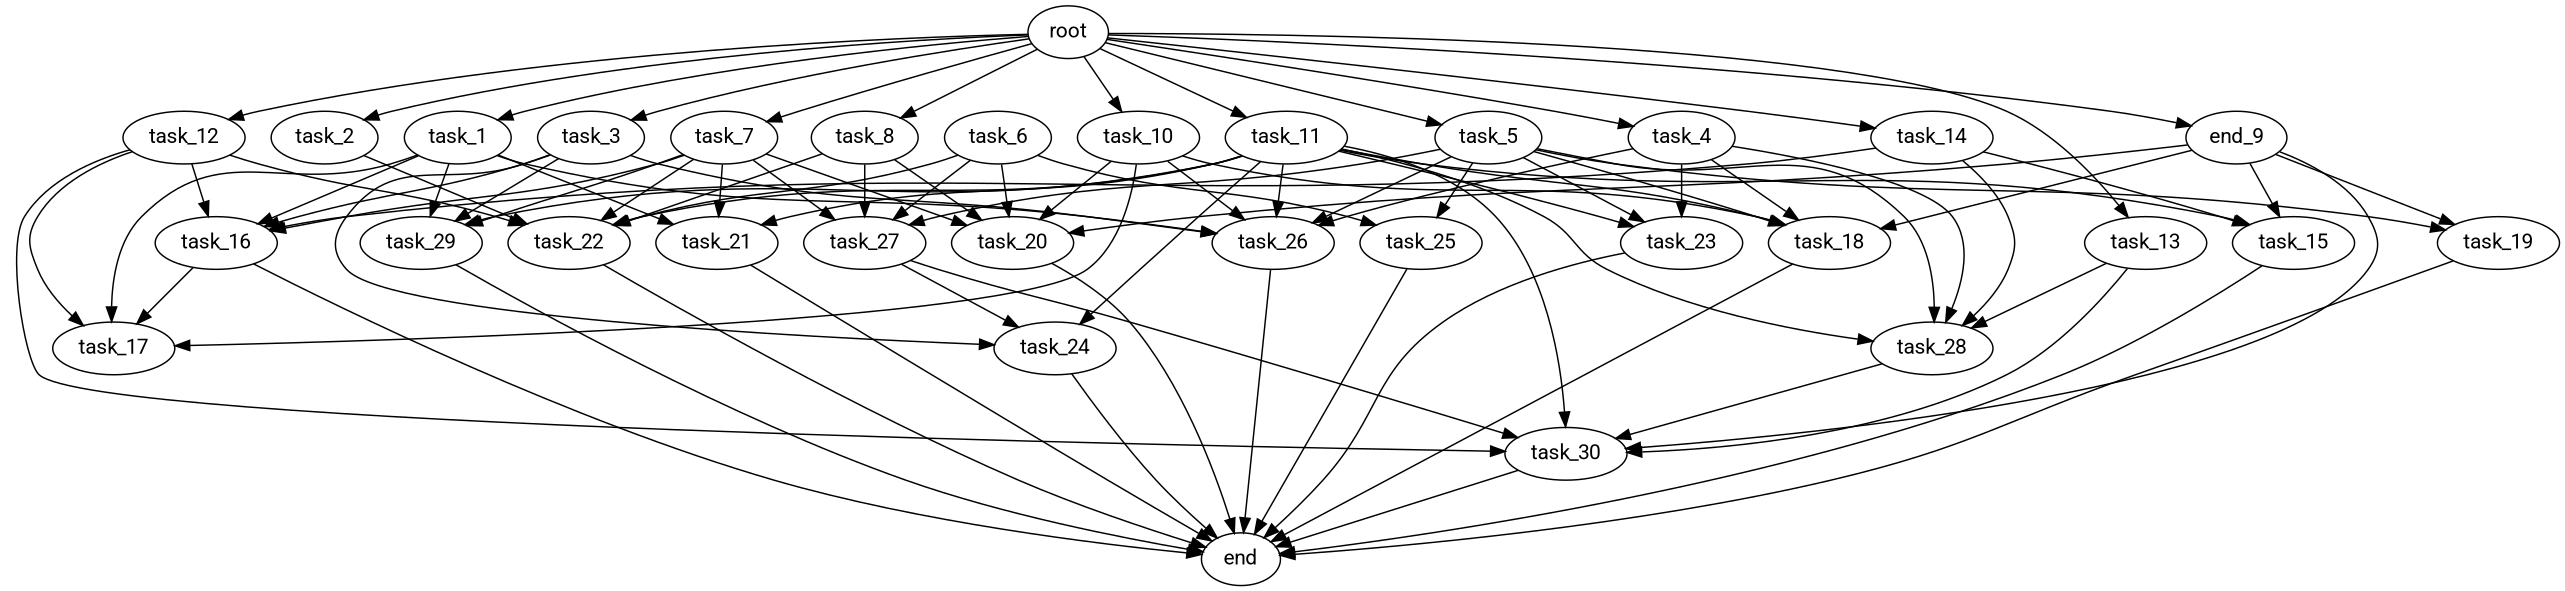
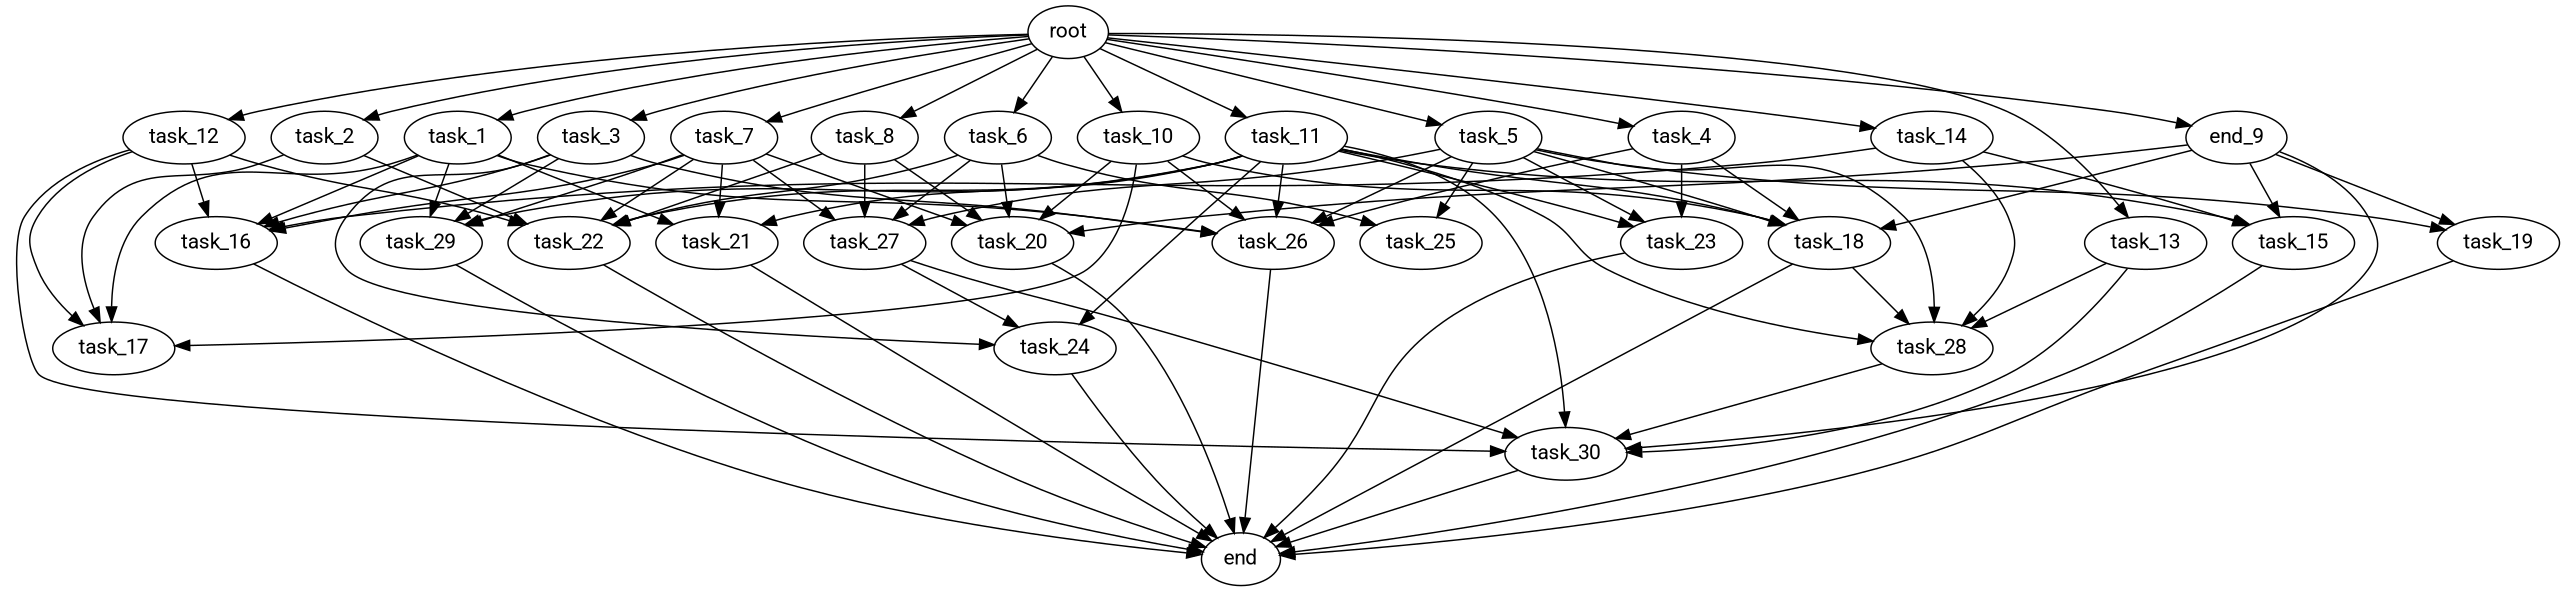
edge "root" -> "task_6": added
edge "task_4" -> "task_28": now "task_18" -> "task_28"
edge "task_16" -> "task_17": now "task_2" -> "task_17"
edge "task_25" -> "end": removed
